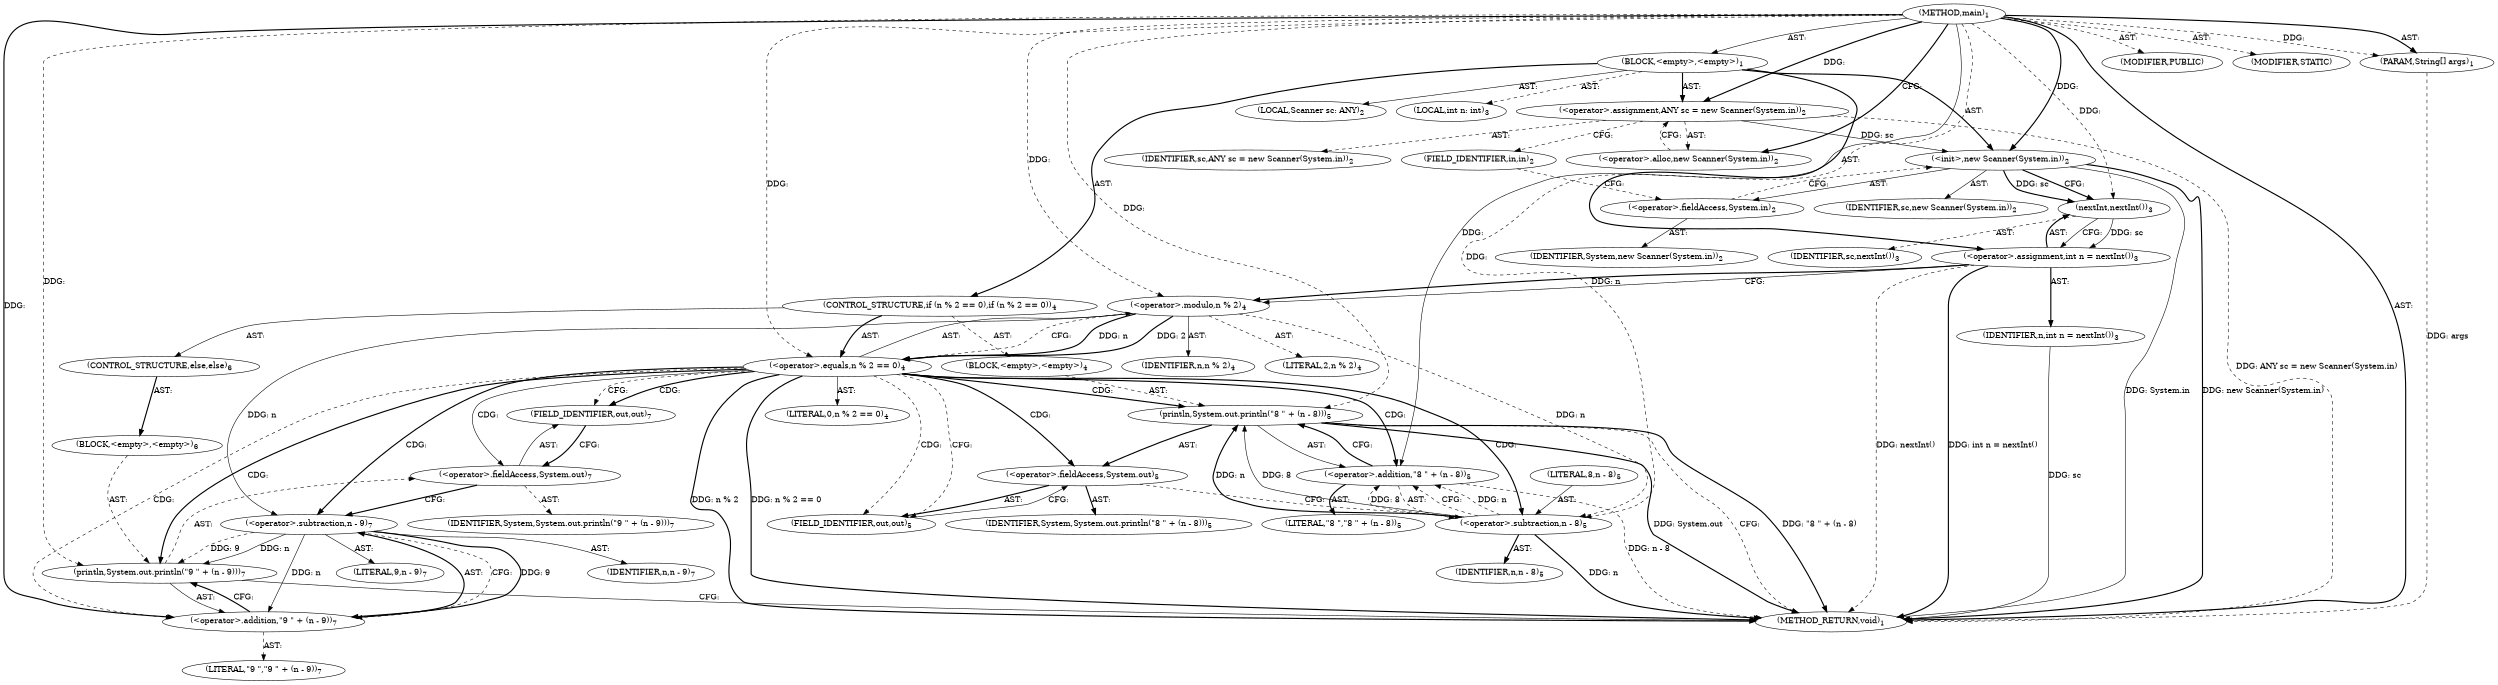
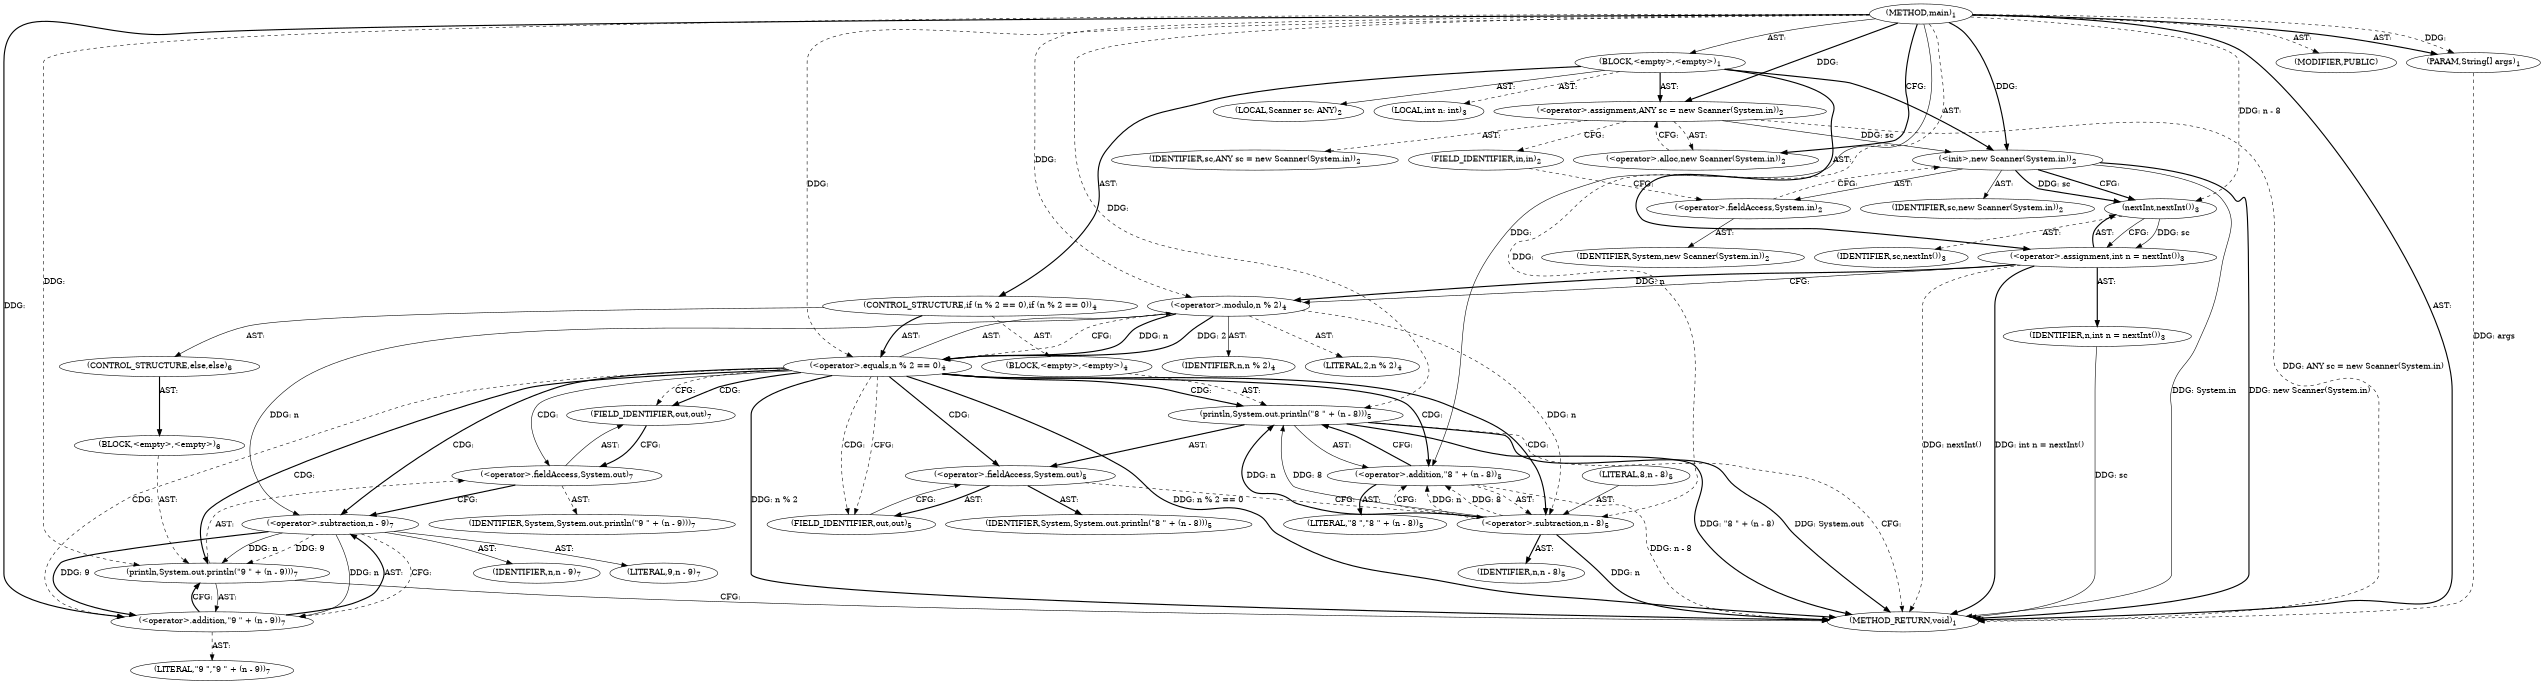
node "(MODIFIER,STATIC)": removed
edge "(METHOD,main)" -> "(nextInt,nextInt())": label "DDG: " -> "DDG: n - 8"
node "(LITERAL,0,n % 2 == 0)": removed
